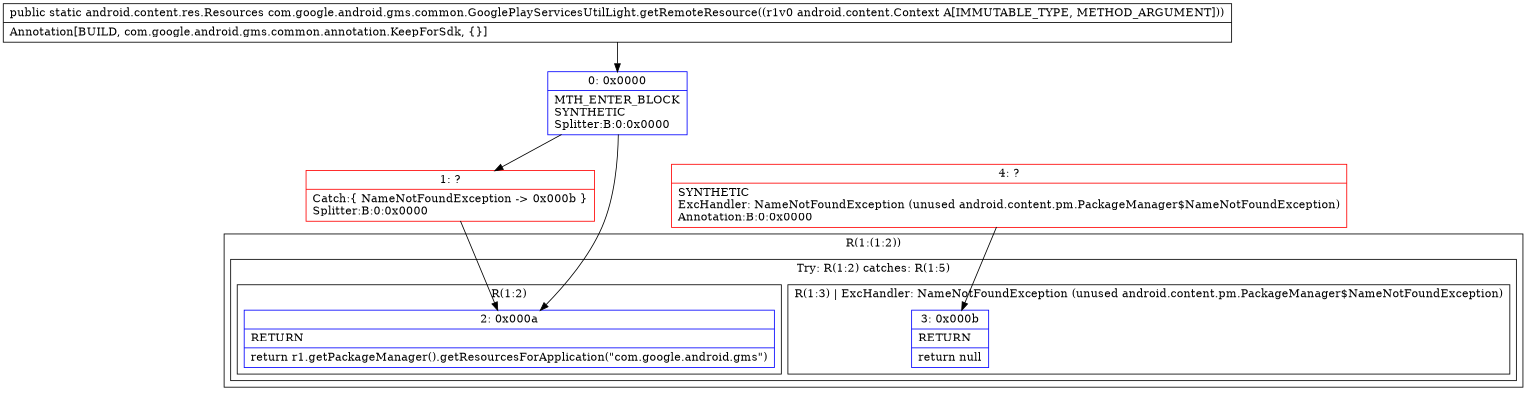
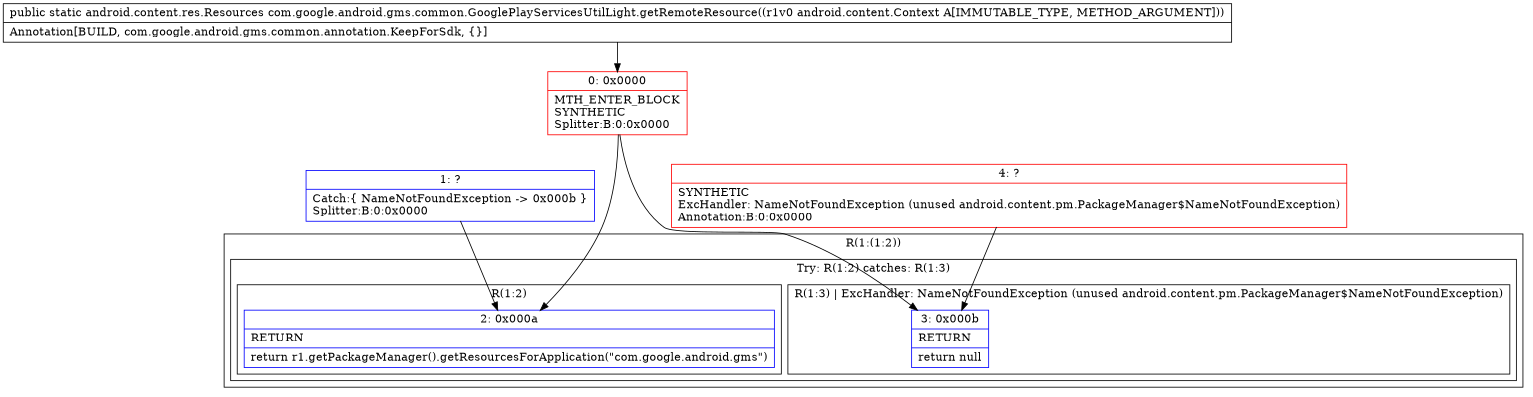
node "0: 0x0000": color blue -> red
edge "0: 0x0000" -> "1: ?": now "0: 0x0000" -> "3: 0x000b"
node "1: ?": color red -> blue
cluster "Try: R(1:2) catches: R(1:5)": label "Try: R(1:2) catches: R(1:5)" -> "Try: R(1:2) catches: R(1:3)"
